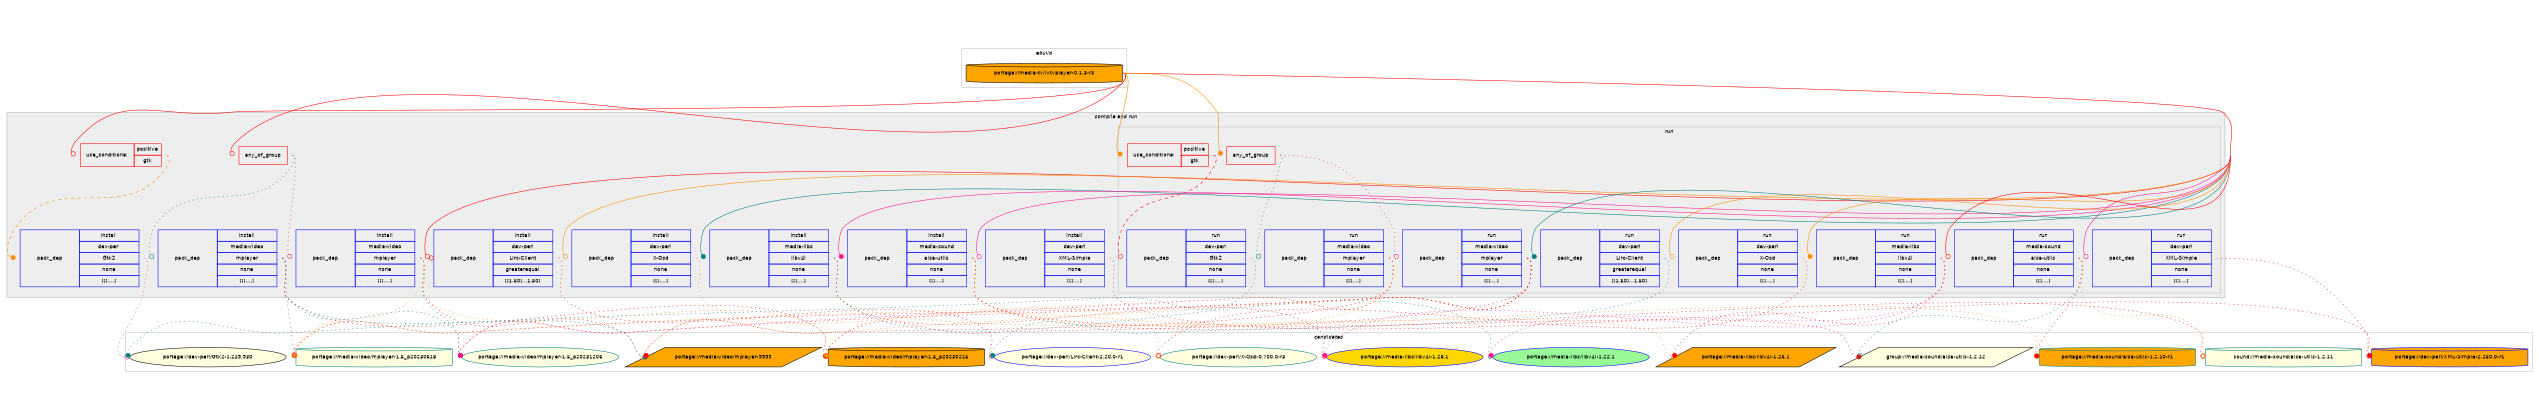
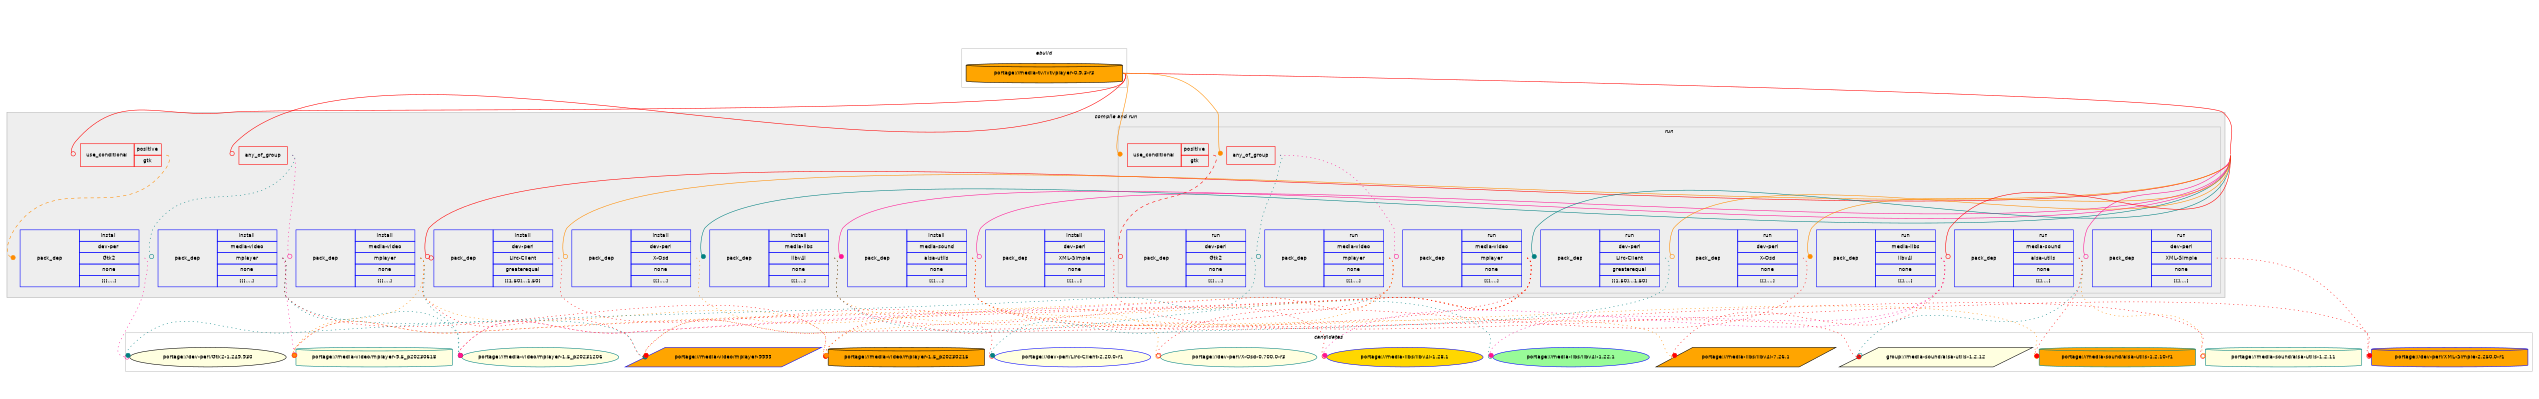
node "portage://media-tv/ivtvplayer-0.1.3-r3": label "portage://media-tv/ivtvplayer-0.1.3-r3" -> "portage://media-tv/ivtvplayer-0.9.3-r3"
node "portage://media-video/mplayer-1.5_p20230618": label "portage://media-video/mplayer-1.5_p20230618" -> "portage://media-video/mplayer-9.5_p20230618"
node "portage://media-video/mplayer-9999": color black -> blue
node "portage://media-libs/libv4l-1.26.1": label "portage://media-libs/libv4l-1.26.1" -> "portage://media-libs/libv4l-7.26.1"
node "sound://media-sound/alsa-utils-1.2.11": label "sound://media-sound/alsa-utils-1.2.11" -> "portage://media-sound/alsa-utils-1.2.11"
